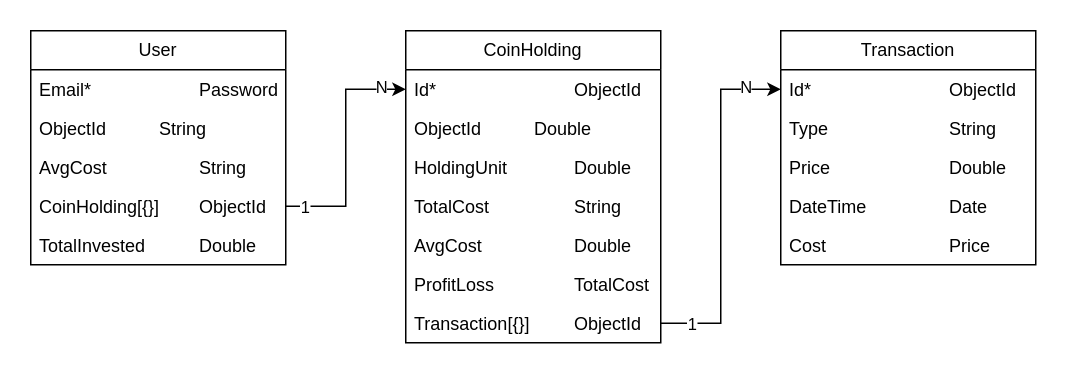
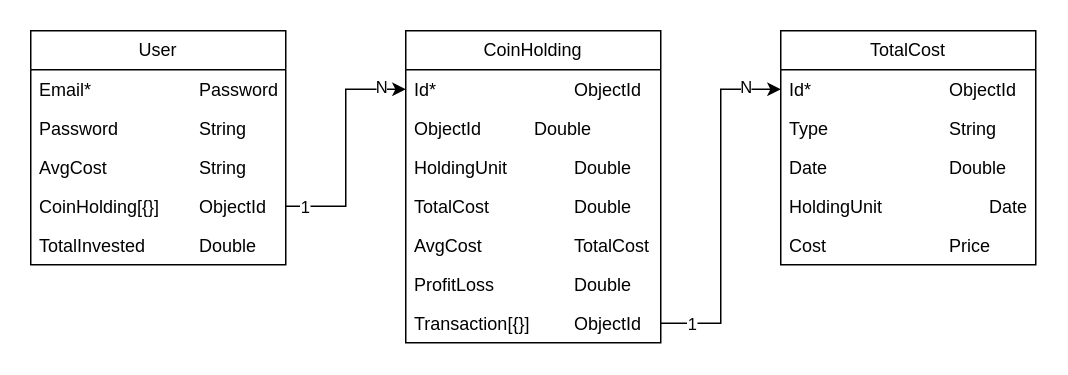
node "Transaction": label "Transaction" -> "TotalCost"
node "ObjectId String": label "ObjectId String" -> "Password String"
node "Price Double": label "Price Double" -> "Date Double"
node "TotalCost String": label "TotalCost String" -> "TotalCost Double"
node "DateTime Date": label "DateTime Date" -> "HoldingUnit Date"
node "AvgCost Double": label "AvgCost Double" -> "AvgCost TotalCost"
node "ProfitLoss TotalCost": label "ProfitLoss TotalCost" -> "ProfitLoss Double"
